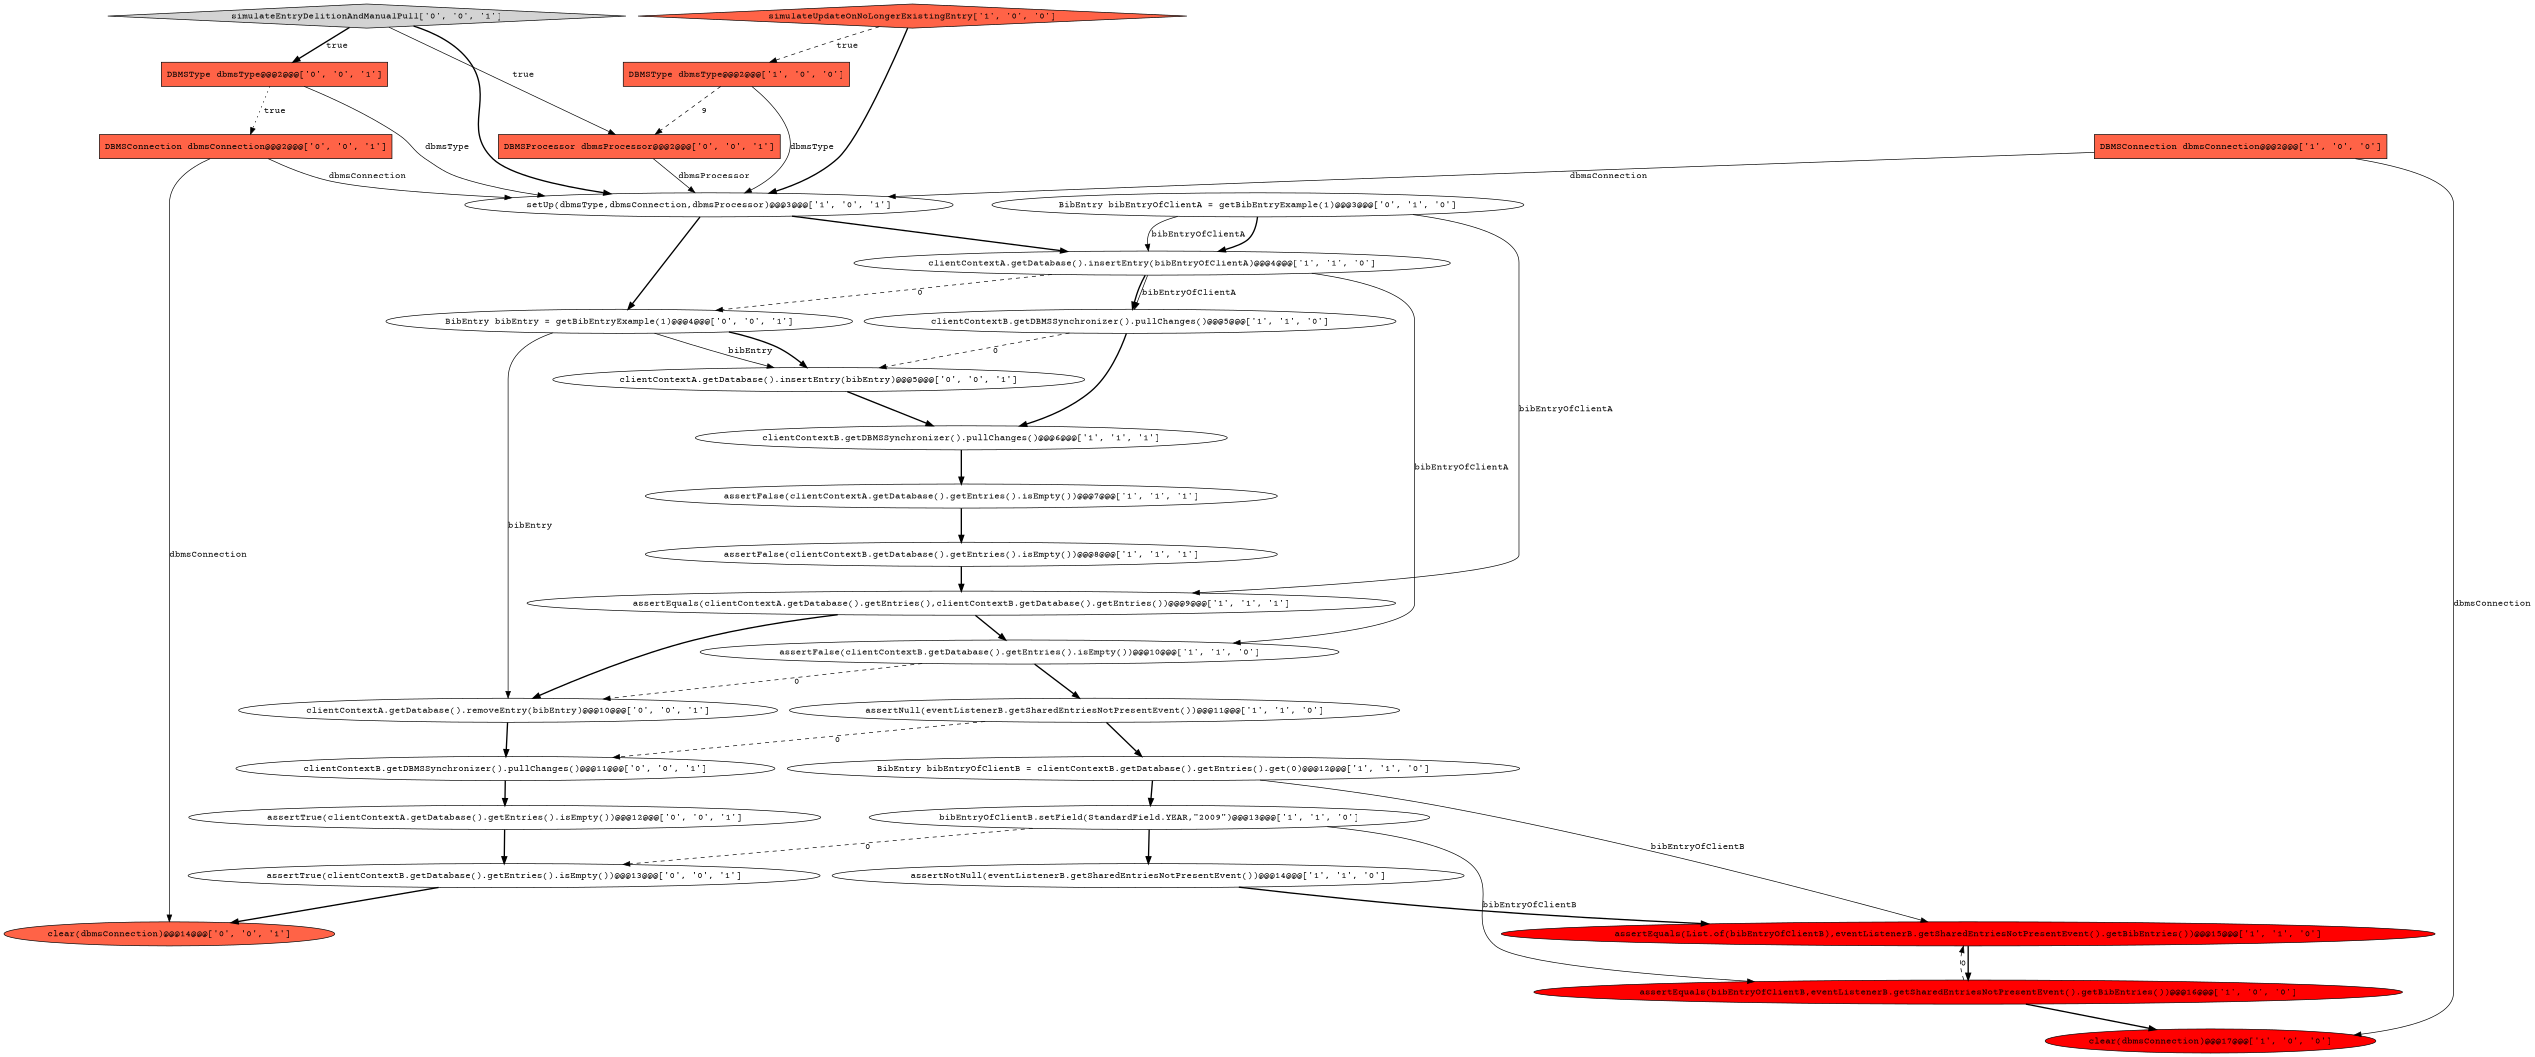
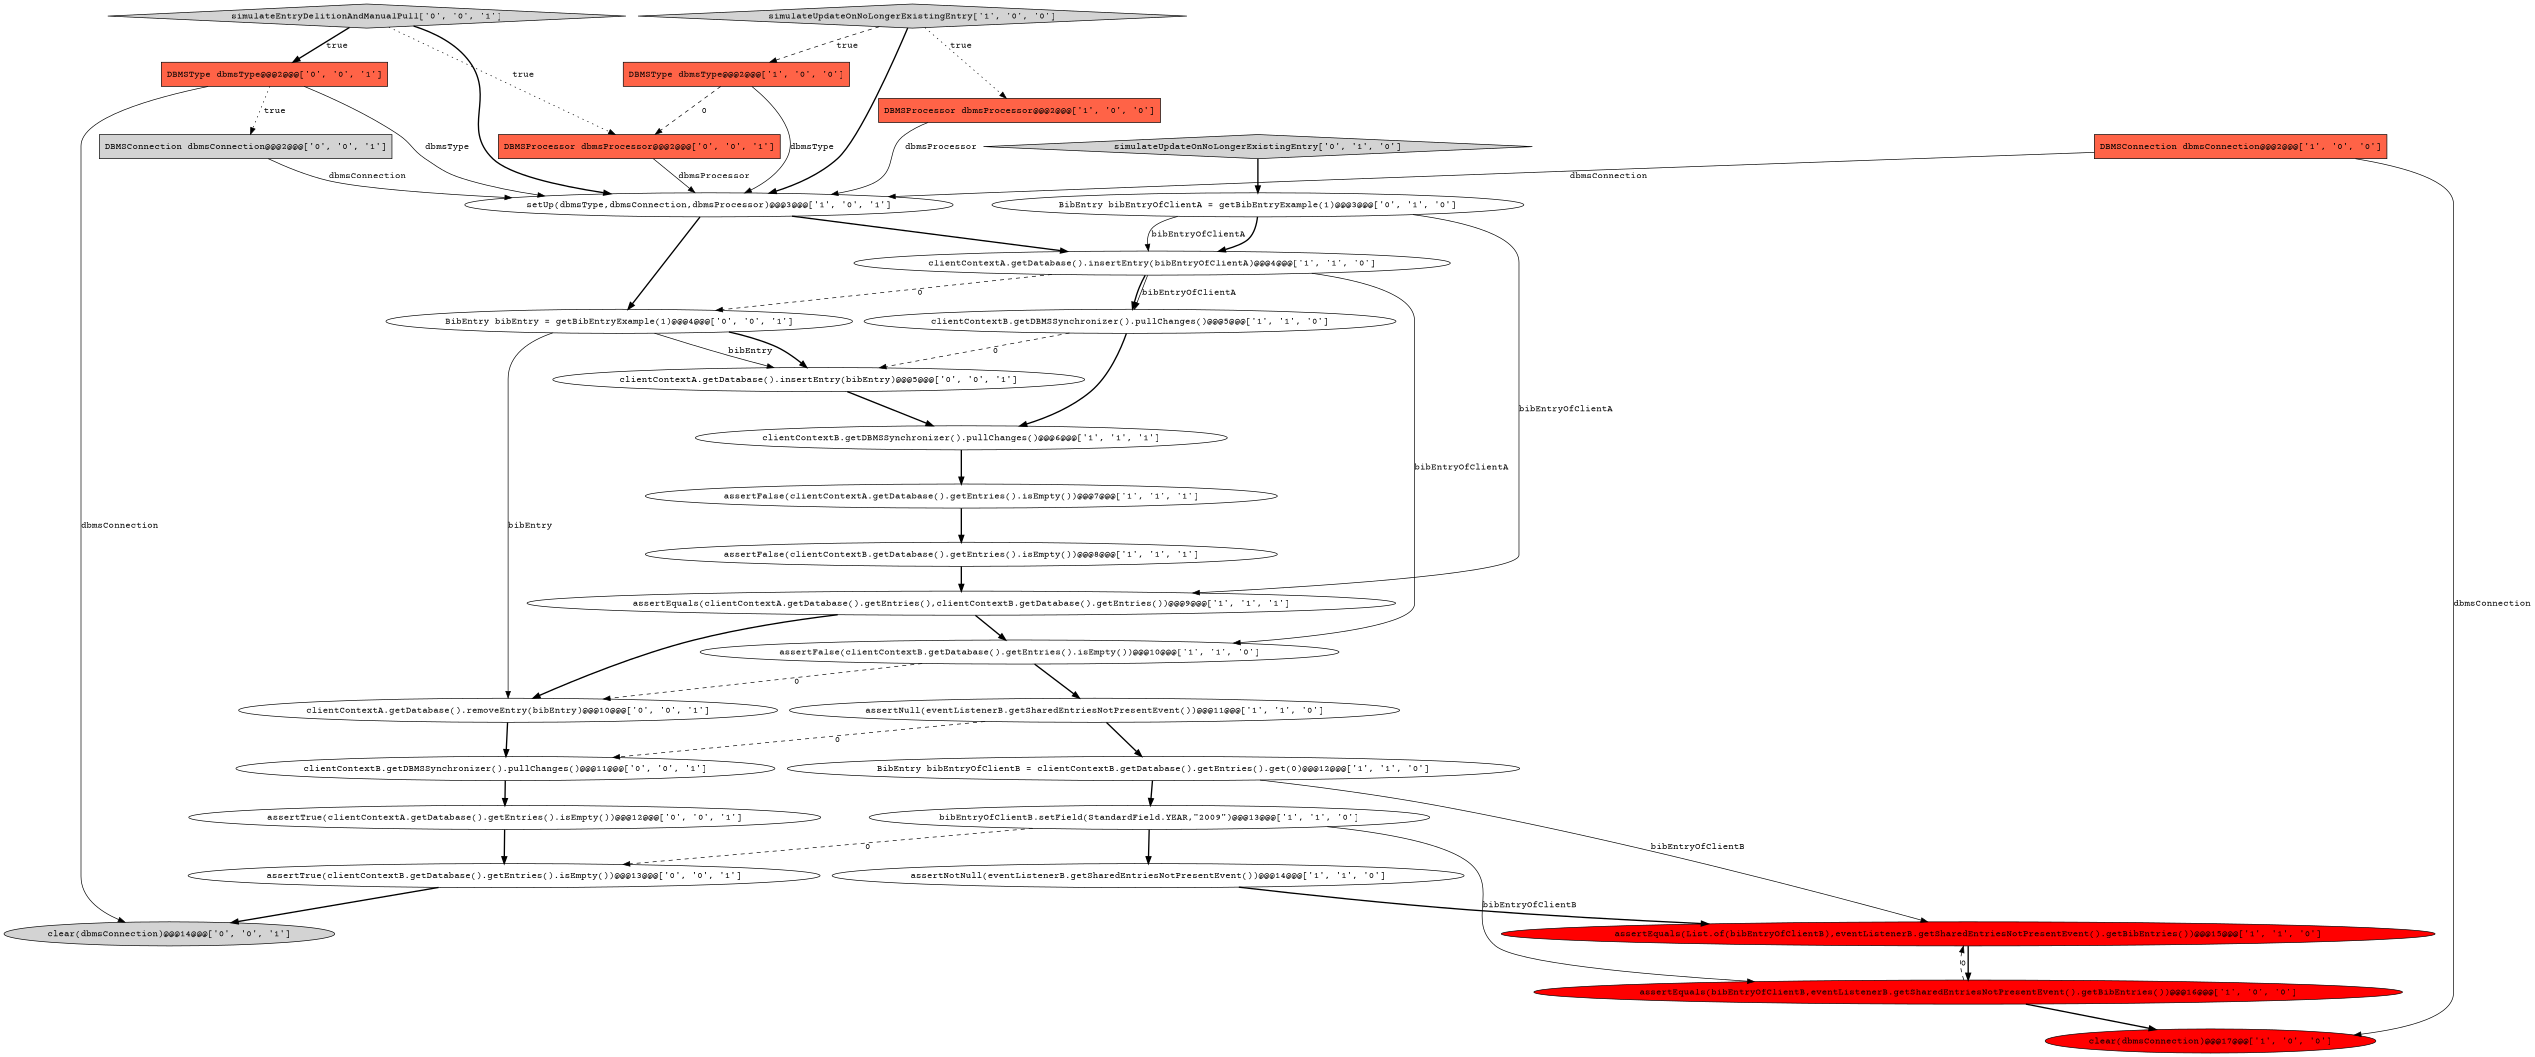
node "simulateUpdateOnNoLongerExistingEntry['1', '0', '0']": fillcolor tomato -> lightgray
edge "simulateEntryDelitionAndManualPull['0', '0', '1']" -> "DBMSProcessor dbmsProcessor@@@2@@@['0', '0', '1']": style solid -> dotted
edge "DBMSType dbmsType@@@2@@@['1', '0', '0']" -> "DBMSProcessor dbmsProcessor@@@2@@@['0', '0', '1']": label "9" -> "0"
node "DBMSProcessor dbmsProcessor@@@2@@@['1', '0', '0']": added
node "DBMSConnection dbmsConnection@@@2@@@['0', '0', '1']": fillcolor tomato -> lightgray
node "simulateUpdateOnNoLongerExistingEntry['0', '1', '0']": added
edge "DBMSConnection dbmsConnection@@@2@@@['0', '0', '1']" -> "clear(dbmsConnection)@@@14@@@['0', '0', '1']": now "DBMSType dbmsType@@@2@@@['0', '0', '1']" -> "clear(dbmsConnection)@@@14@@@['0', '0', '1']"
node "clear(dbmsConnection)@@@14@@@['0', '0', '1']": fillcolor tomato -> lightgray
